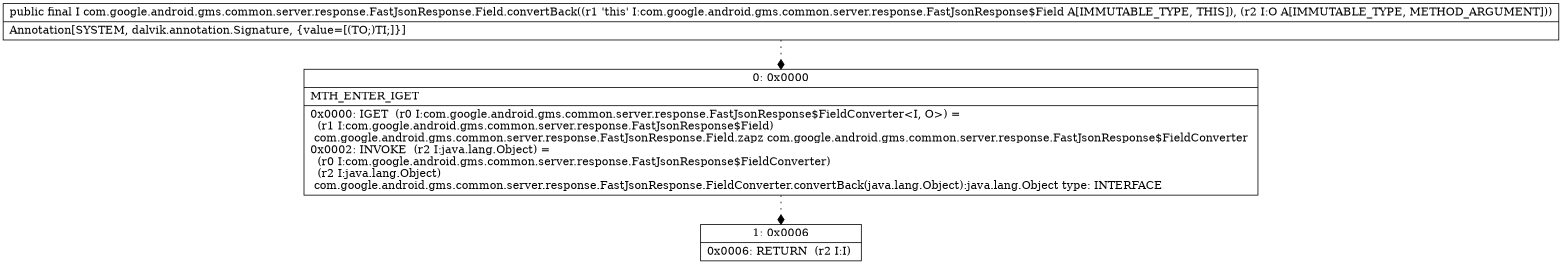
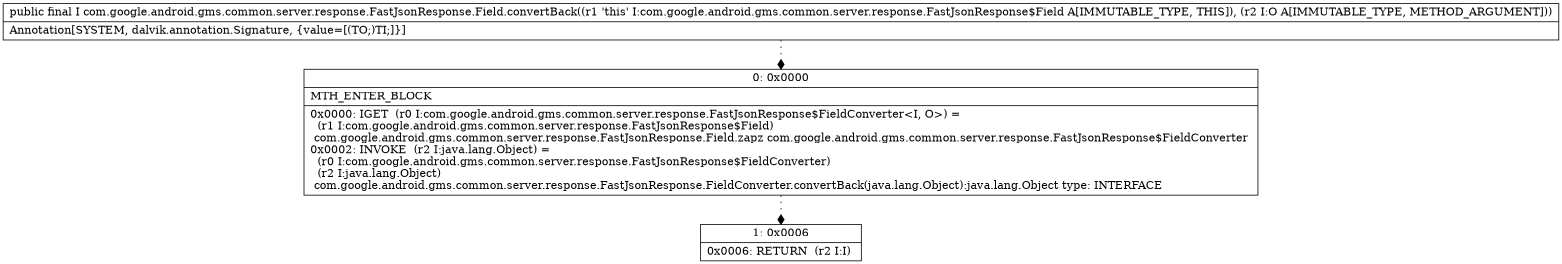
node "0: 0x0000": text "MTH_ENTER_IGET" -> "MTH_ENTER_BLOCK"
